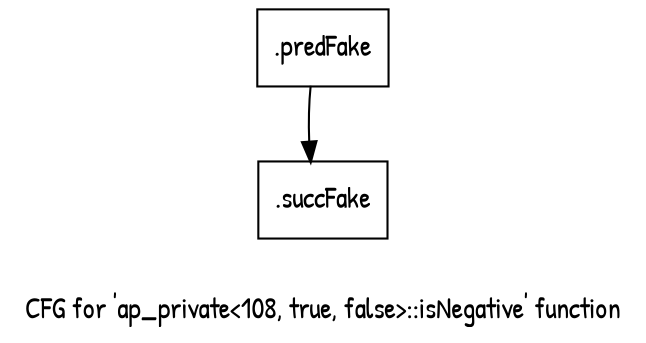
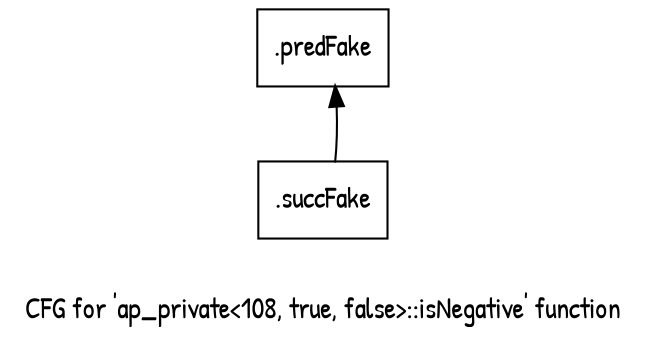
edge ".predFake" -> ".succFake": reversed
